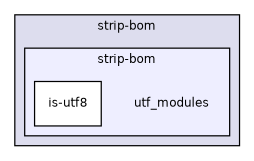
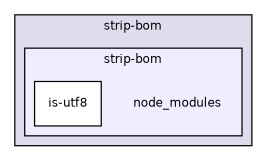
node "utf_modules": label "utf_modules" -> "node_modules"
